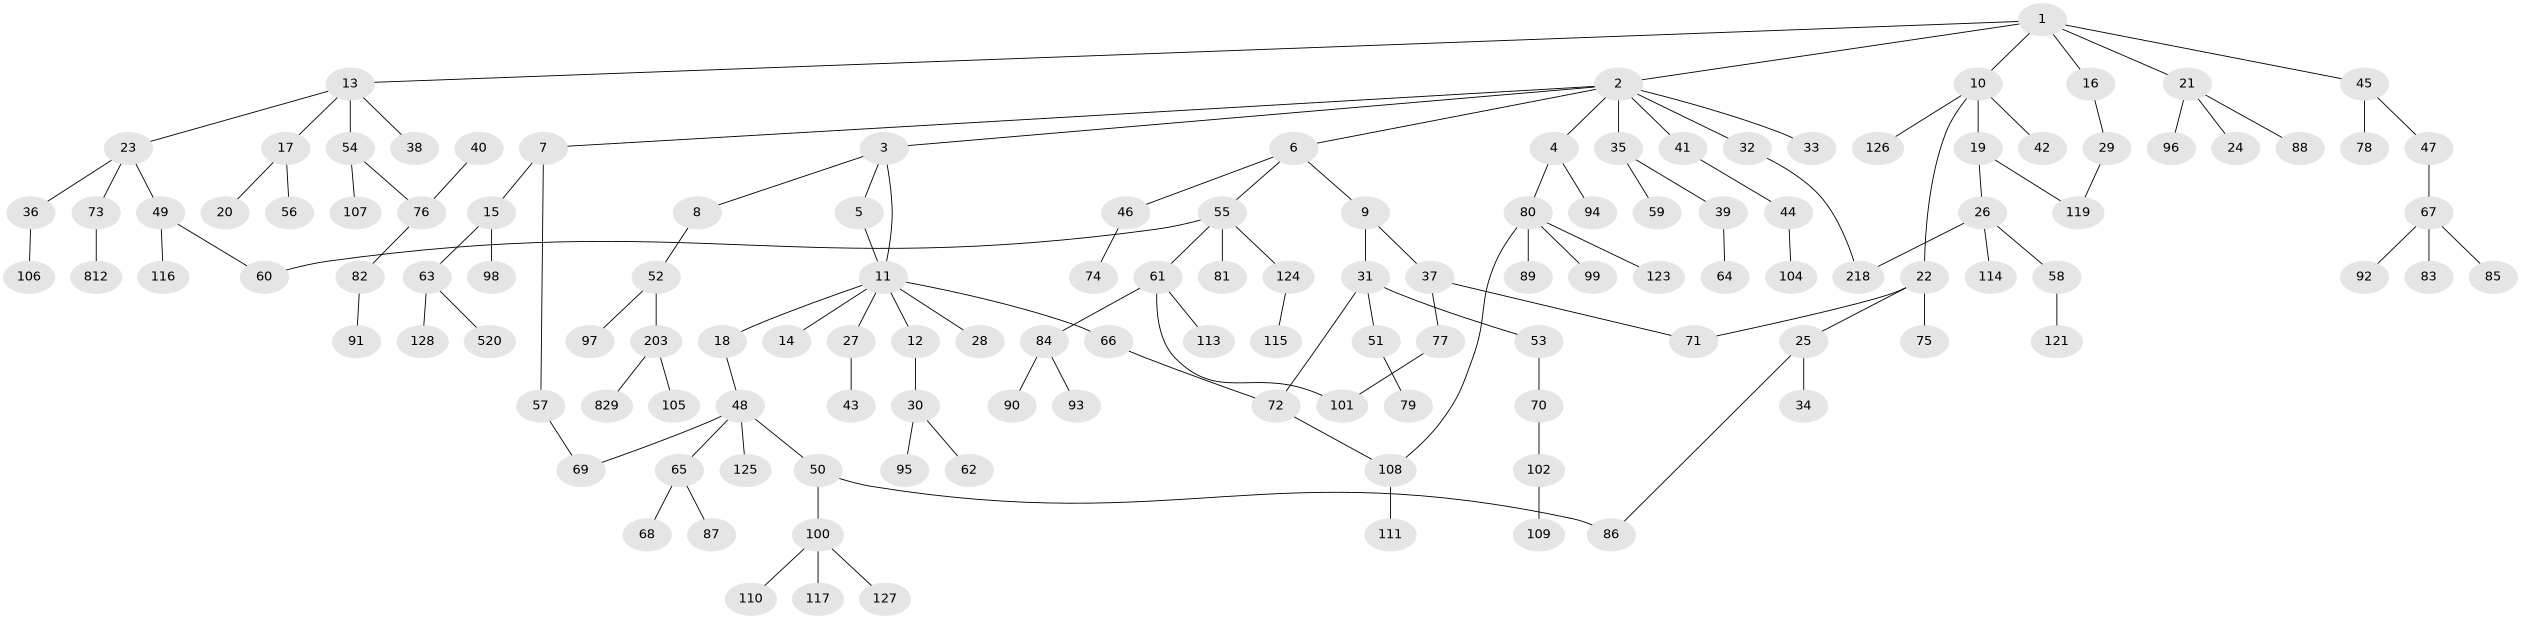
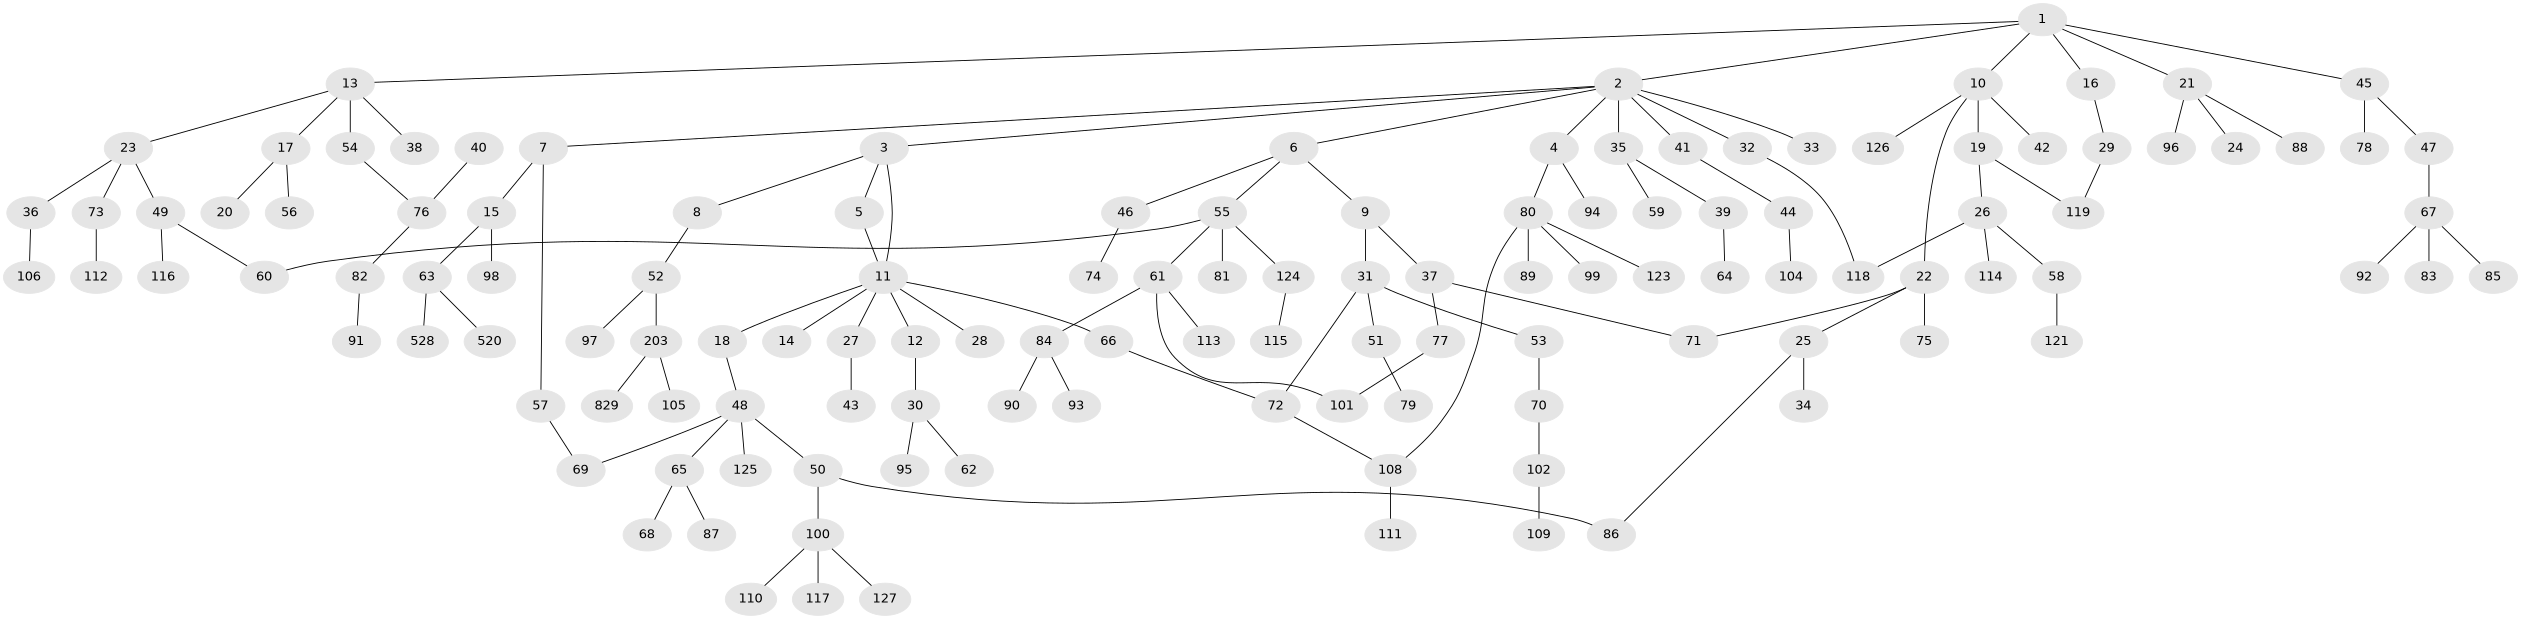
node "107": removed
node "812": label "812" -> "112"
node "218": label "218" -> "118"
node "128": label "128" -> "528"
